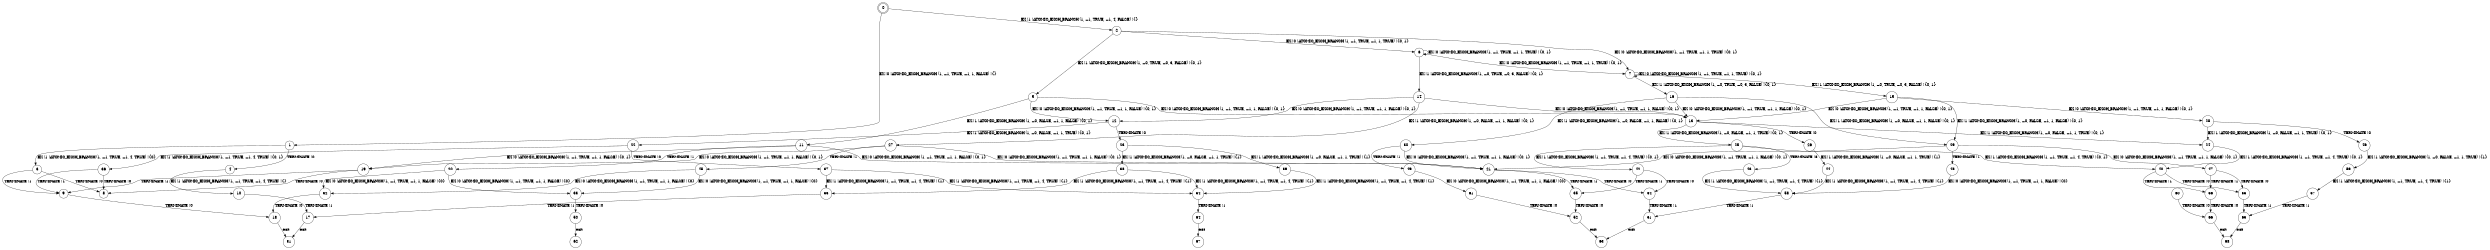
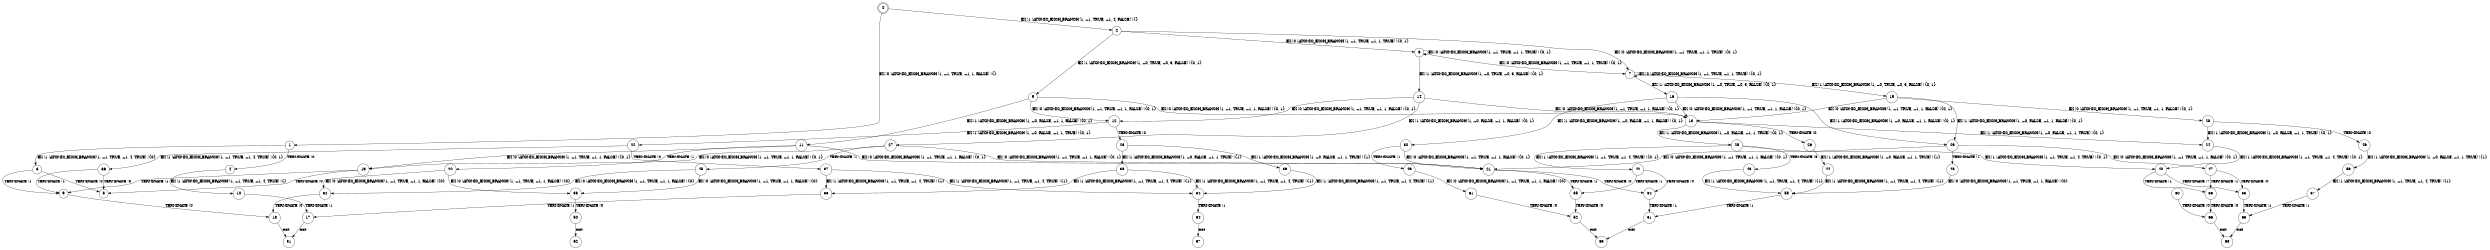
edge "40" -> "55": label "TERMINATE !0" -> "TERMINATE !7"
